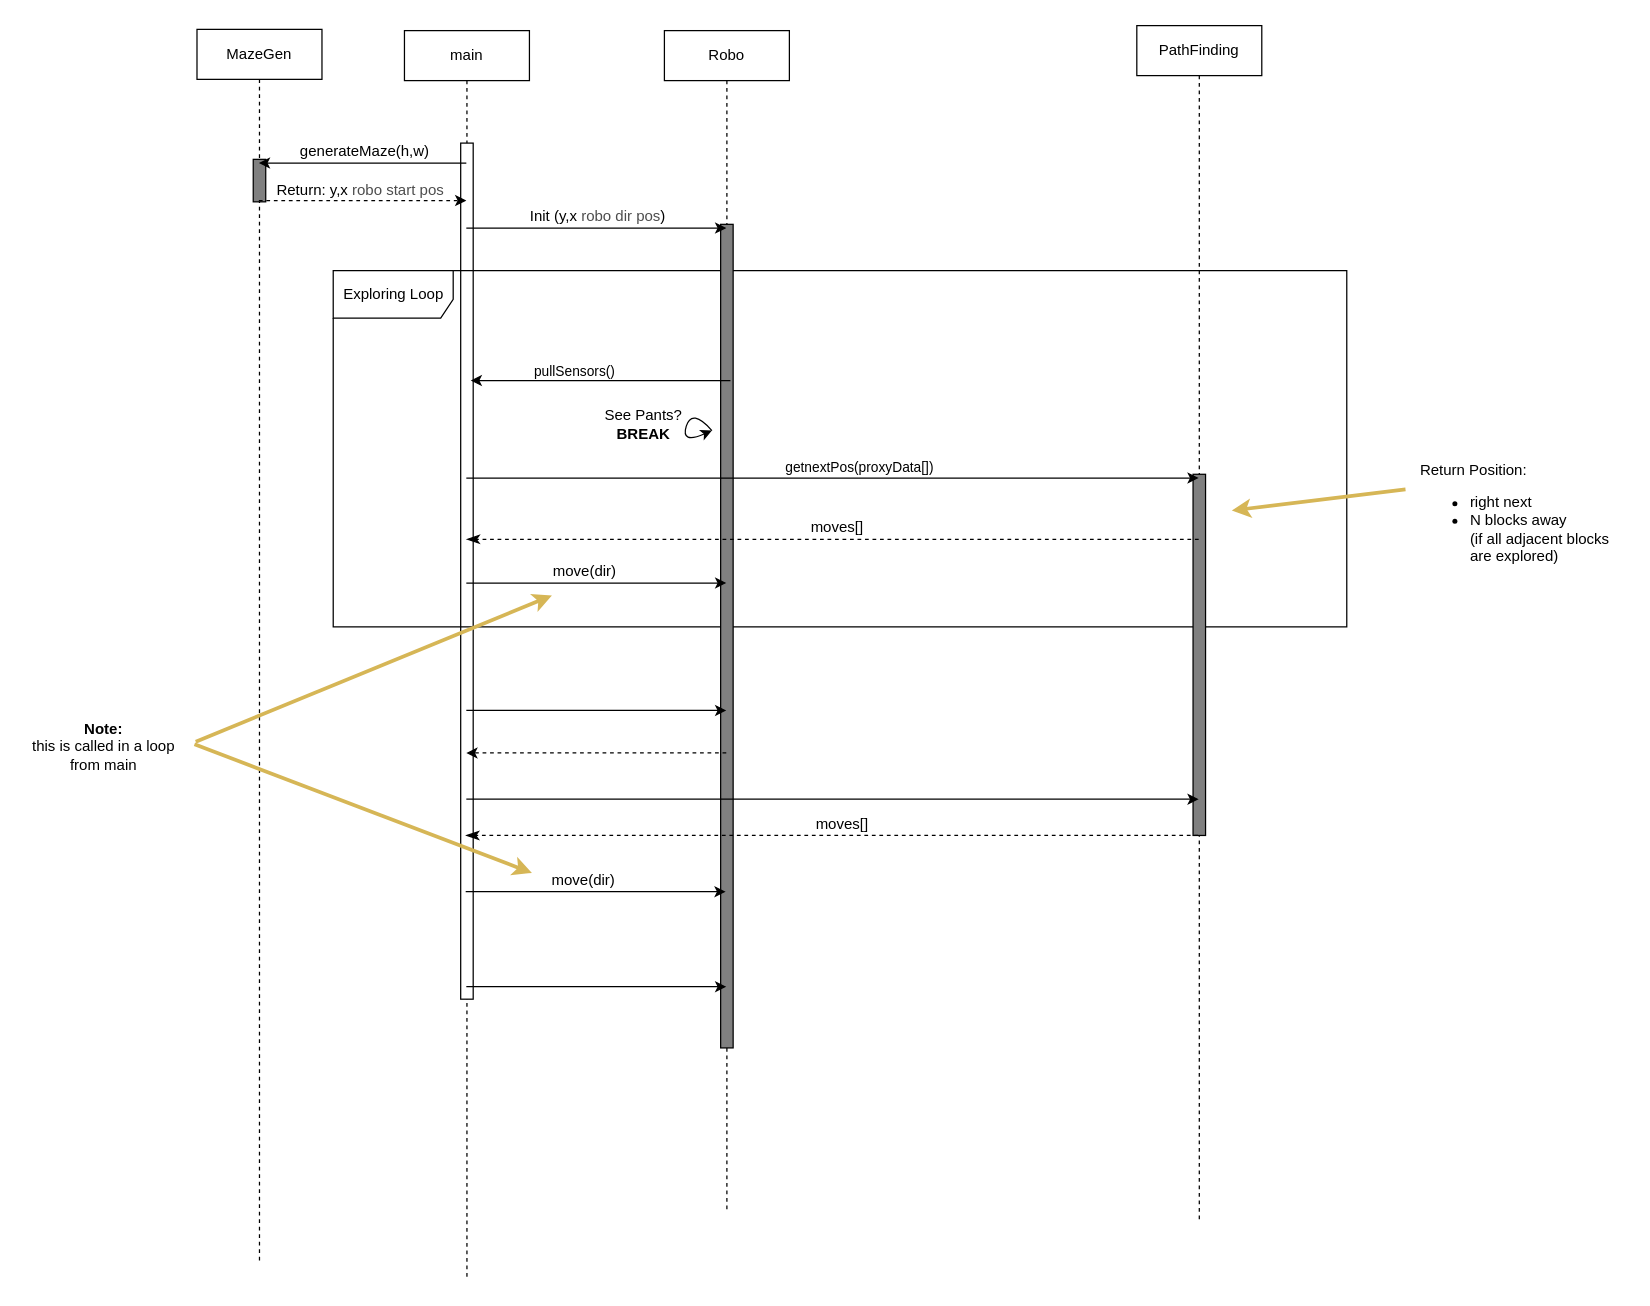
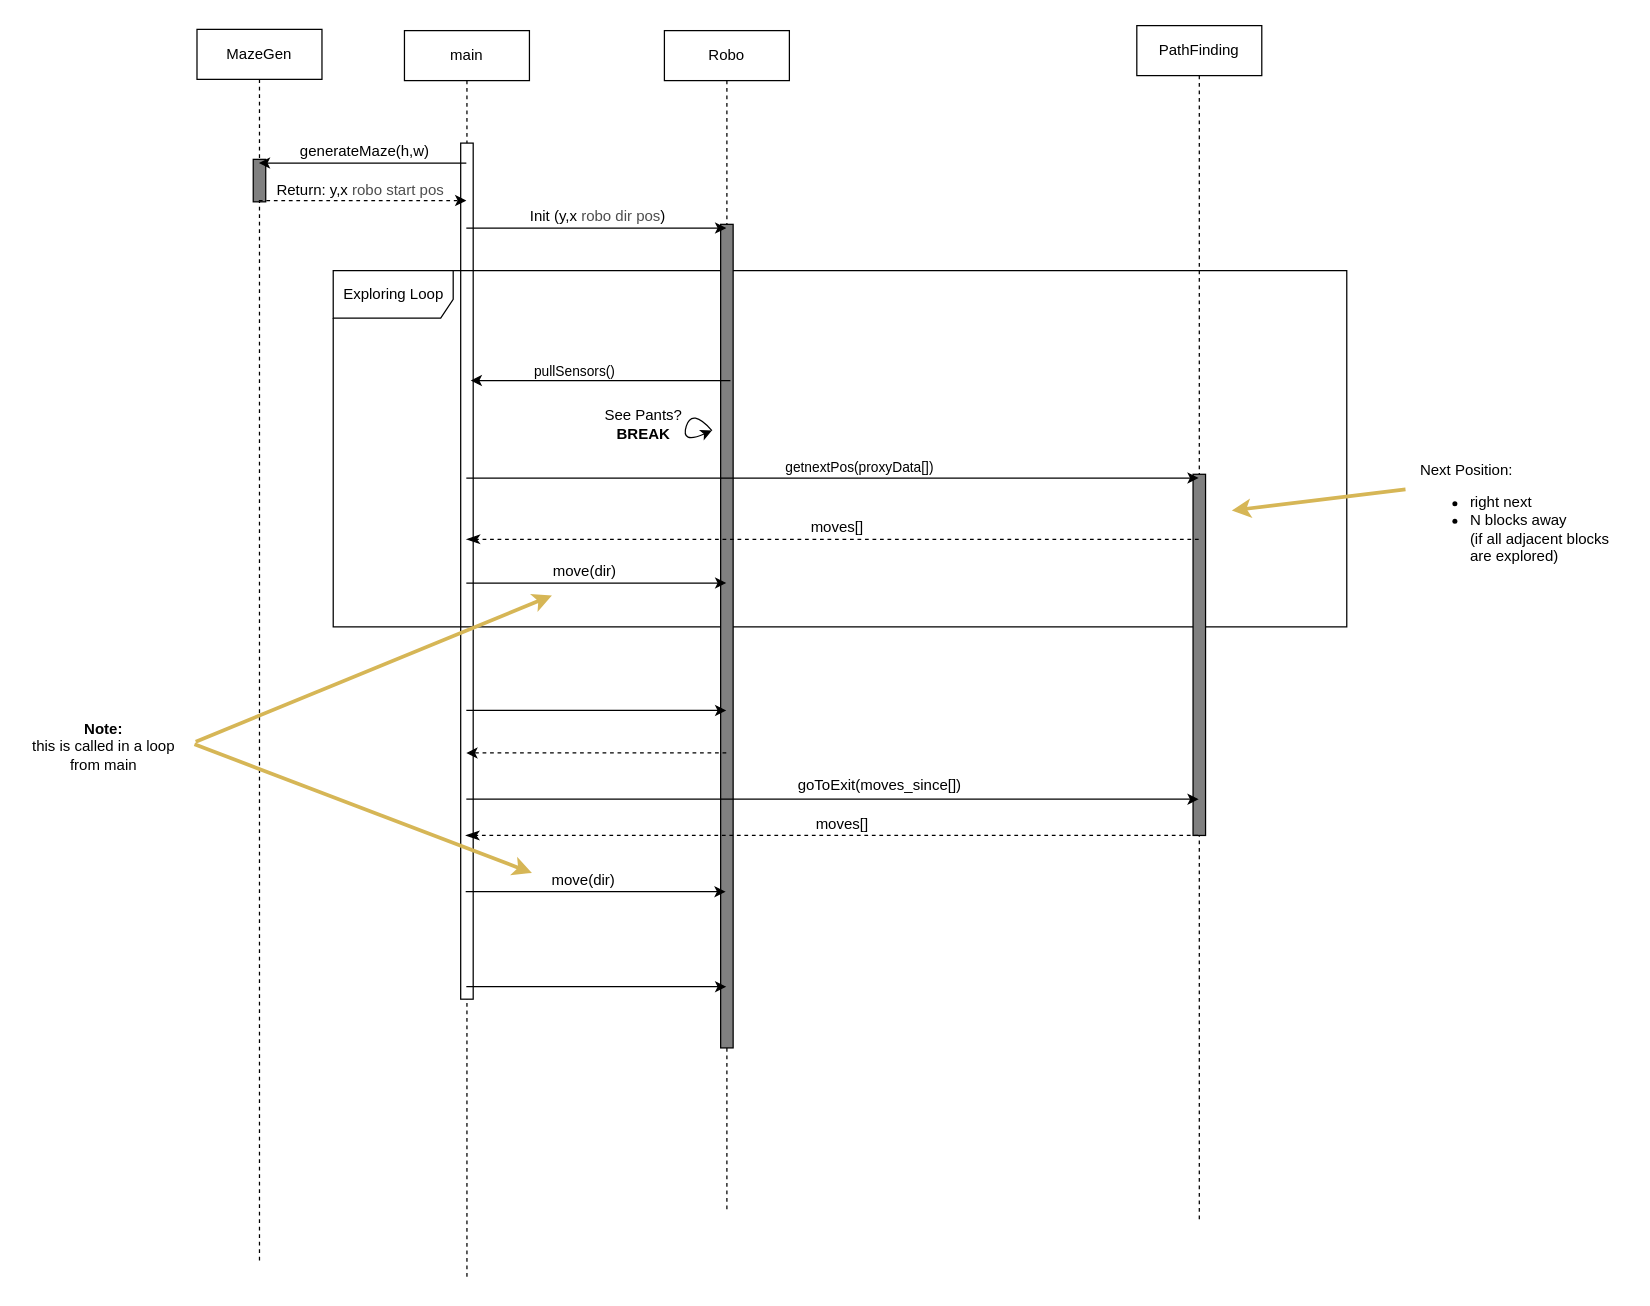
node "Return Position: right next N blocks away (if all adjacent blocks are explored)": label "Return Position: right next N blocks away (if all adjacent blocks are explored)" -> "Next Position: right next N blocks away (if all adjacent blocks are explored)"
node "goToExit(moves_since[])": added
